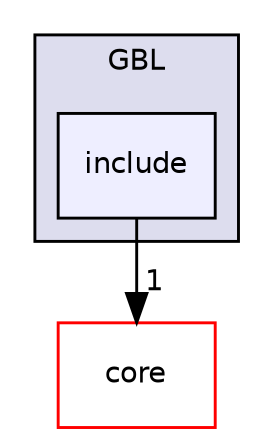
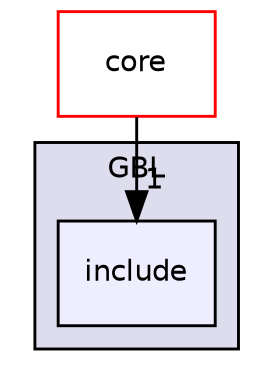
edge "include" -> "core": reversed
